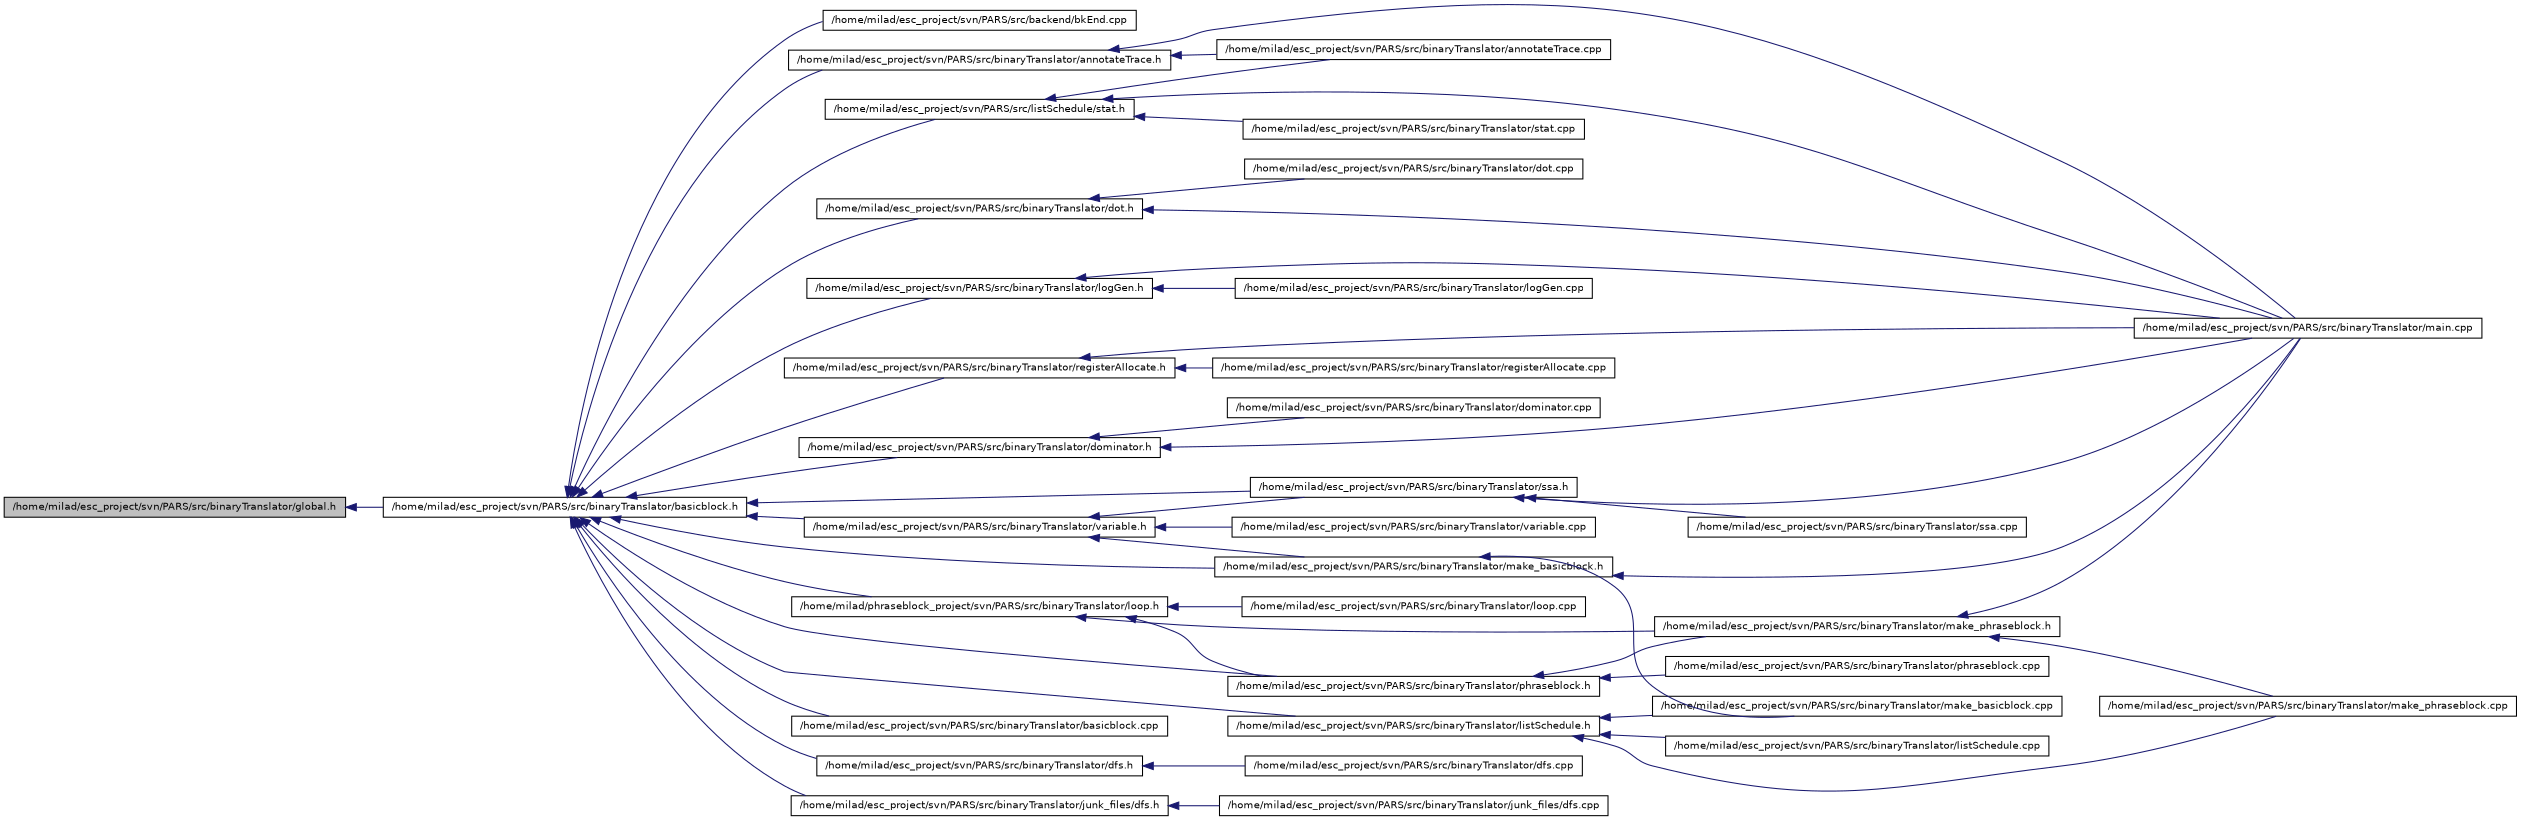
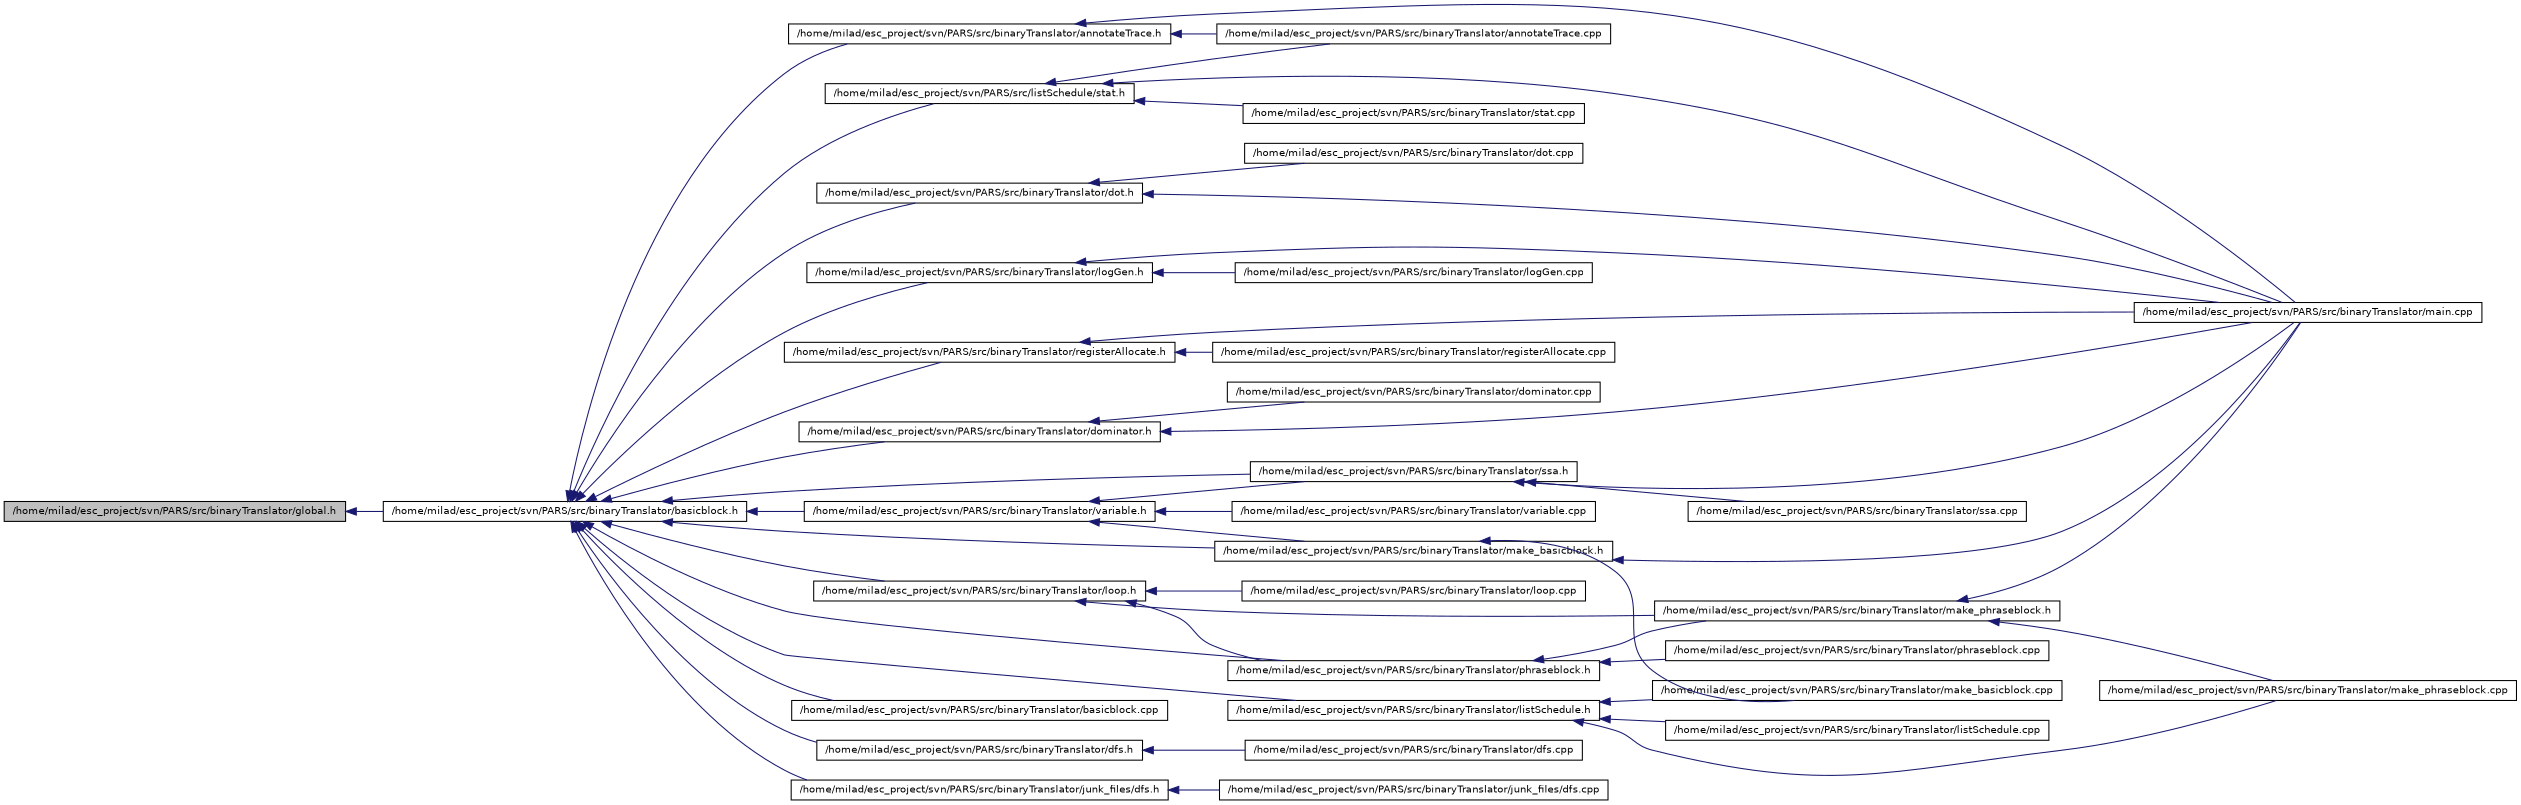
node "/home/milad/esc_project/svn/PARS/src/backend/bkEnd.cpp": removed
node "/home/milad/phraseblock_project/svn/PARS/src/binaryTranslator/loop.h": label "/home/milad/phraseblock_project/svn/PARS/src/binaryTranslator/loop.h" -> "/home/milad/esc_project/svn/PARS/src/binaryTranslator/loop.h"
